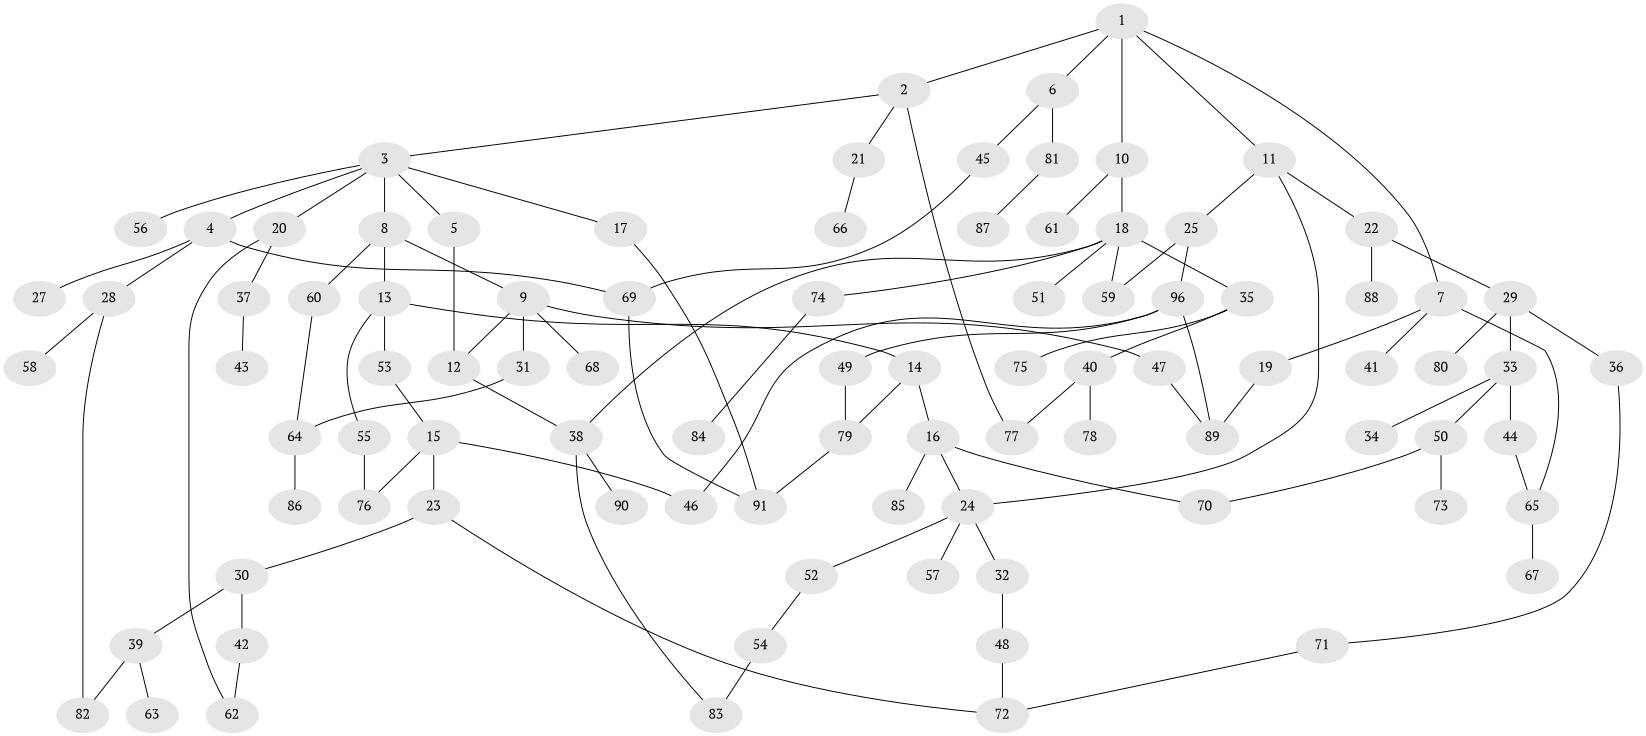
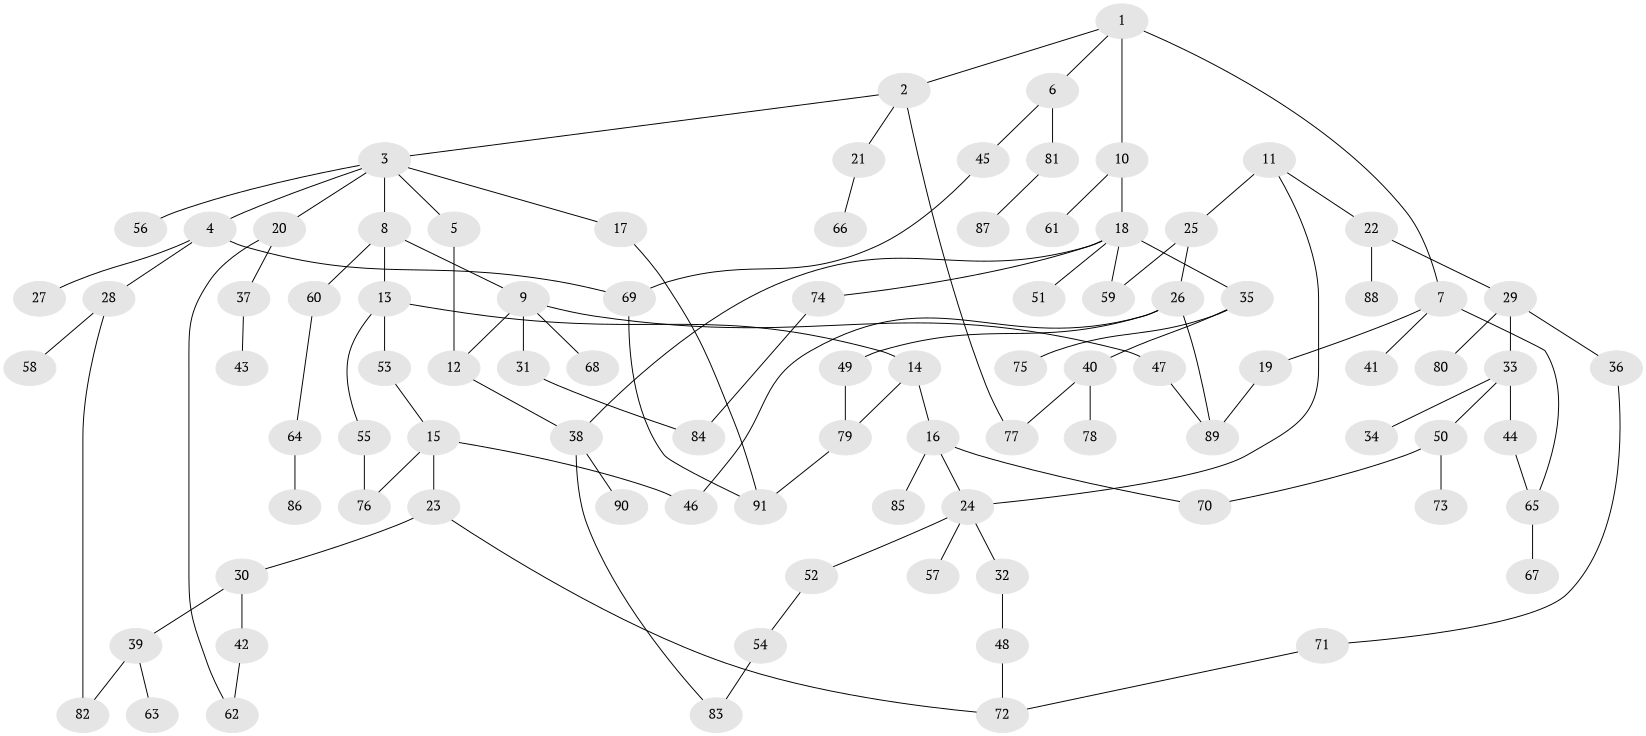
edge "1" -- "11": removed
node "96": label "96" -> "26"
edge "31" -- "64": now "31" -- "84"
